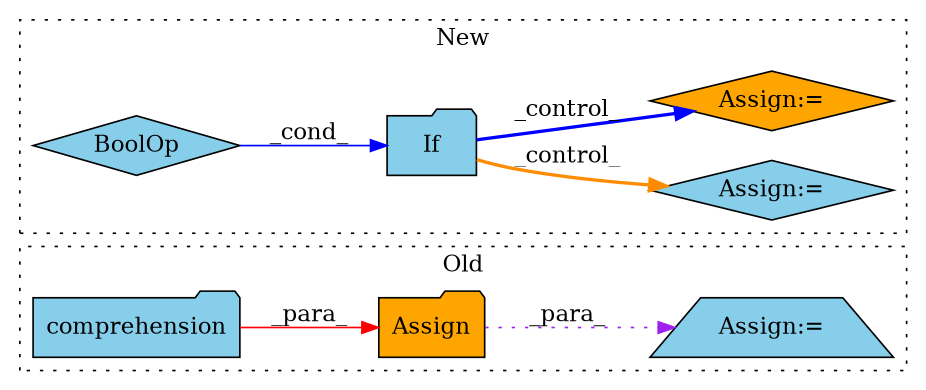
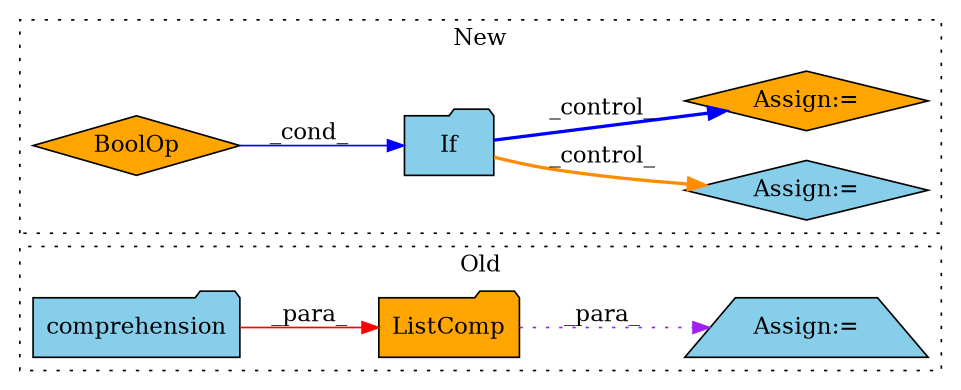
node "BoolOp": fillcolor skyblue -> orange
node "Assign": label "Assign" -> "ListComp"
